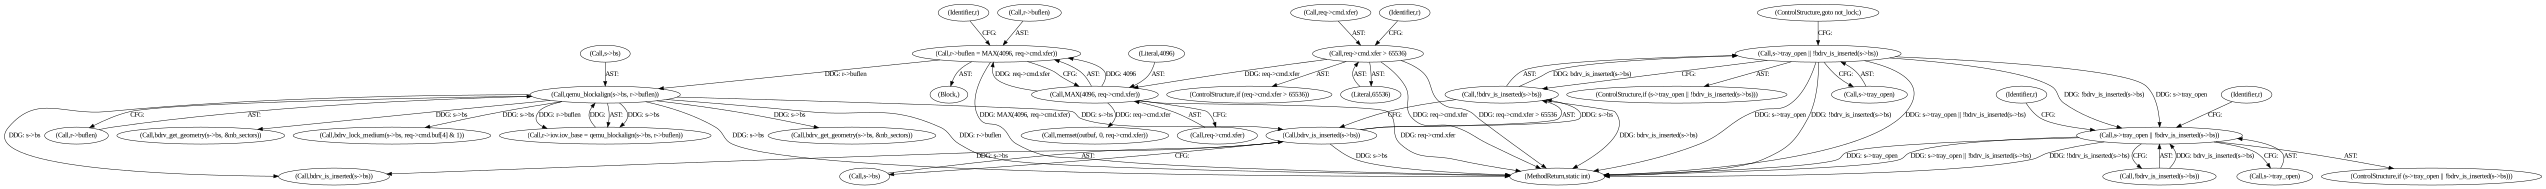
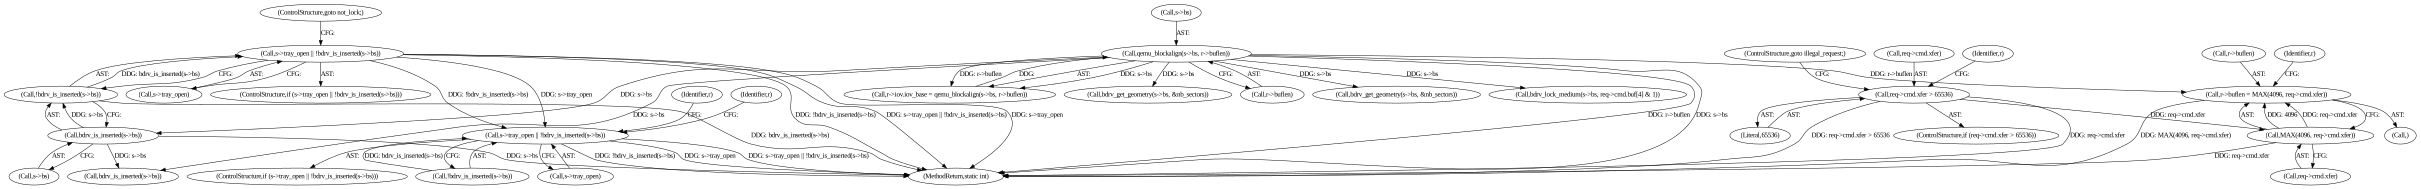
node "(Literal,4096)": removed
node "(ControlStructure,goto illegal_request;)": added
edge "(Call,r->buflen = MAX(4096, req->cmd.xfer))" -> "(Call,qemu_blockalign(s->bs, r->buflen))": reversed
node "(Block,)": label "(Block,)" -> "(Call,)"
node "(Call,memset(outbuf, 0, req->cmd.xfer))": removed
